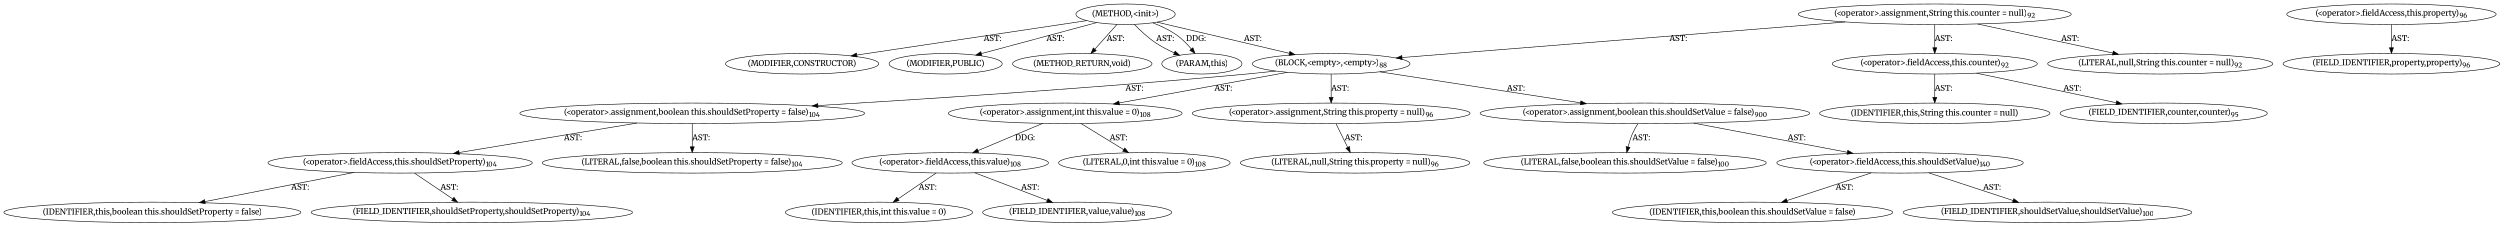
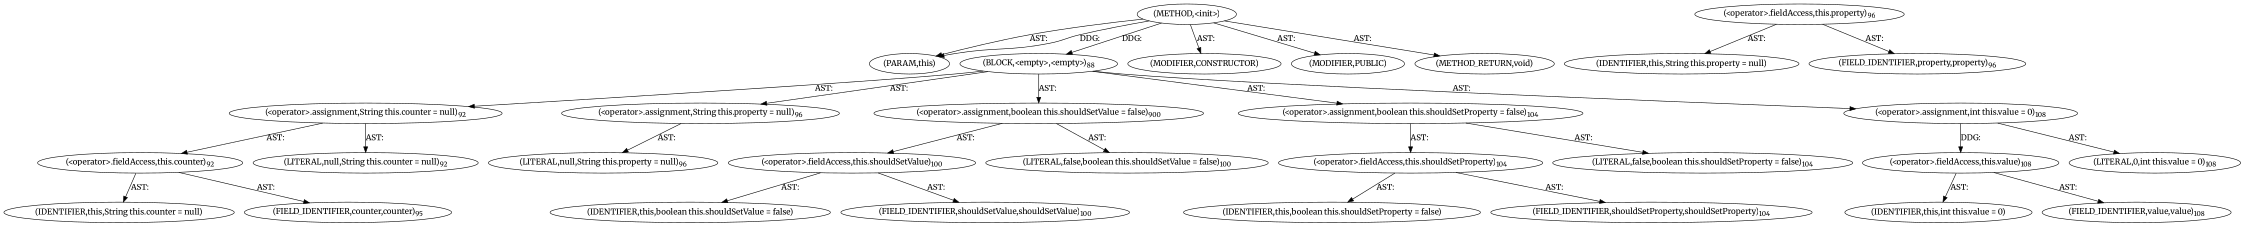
edge "(METHOD,<init>)" -> "(BLOCK,<empty>,<empty>)": label "AST: " -> "DDG: "
edge "(<operator>.assignment,String this.counter = null)" -> "(BLOCK,<empty>,<empty>)": reversed
node "(IDENTIFIER,this,String this.property = null)": added
node "(<operator>.fieldAccess,this.shouldSetValue)": text "140" -> "100"
